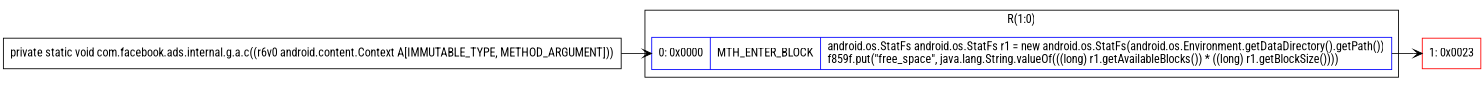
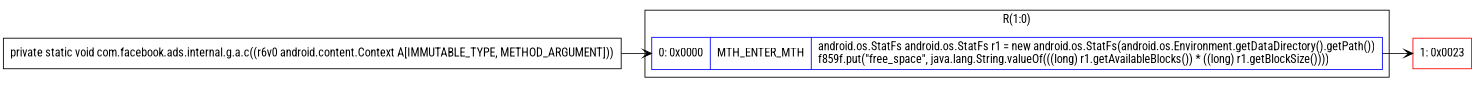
node "0: 0x0000": text "MTH_ENTER_BLOCK" -> "MTH_ENTER_MTH"
